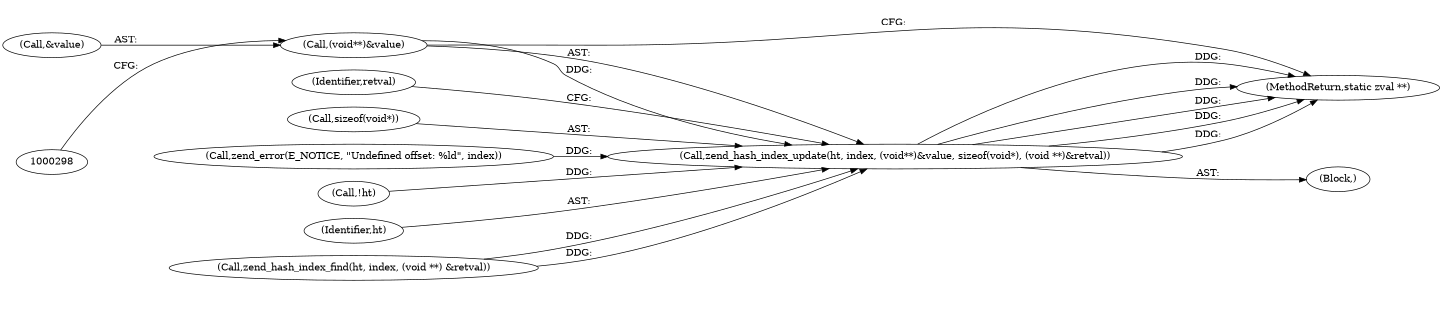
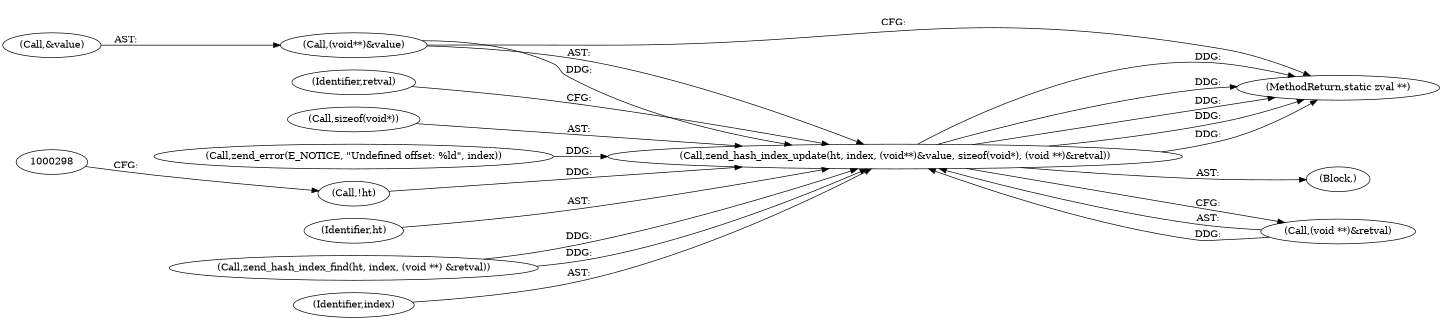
edge "1000298" -> "(Call,(void**)&value)": now "1000298" -> "(Call,!ht)"
node "(Call,(void **)&retval)": added
node "(Identifier,index)": added
